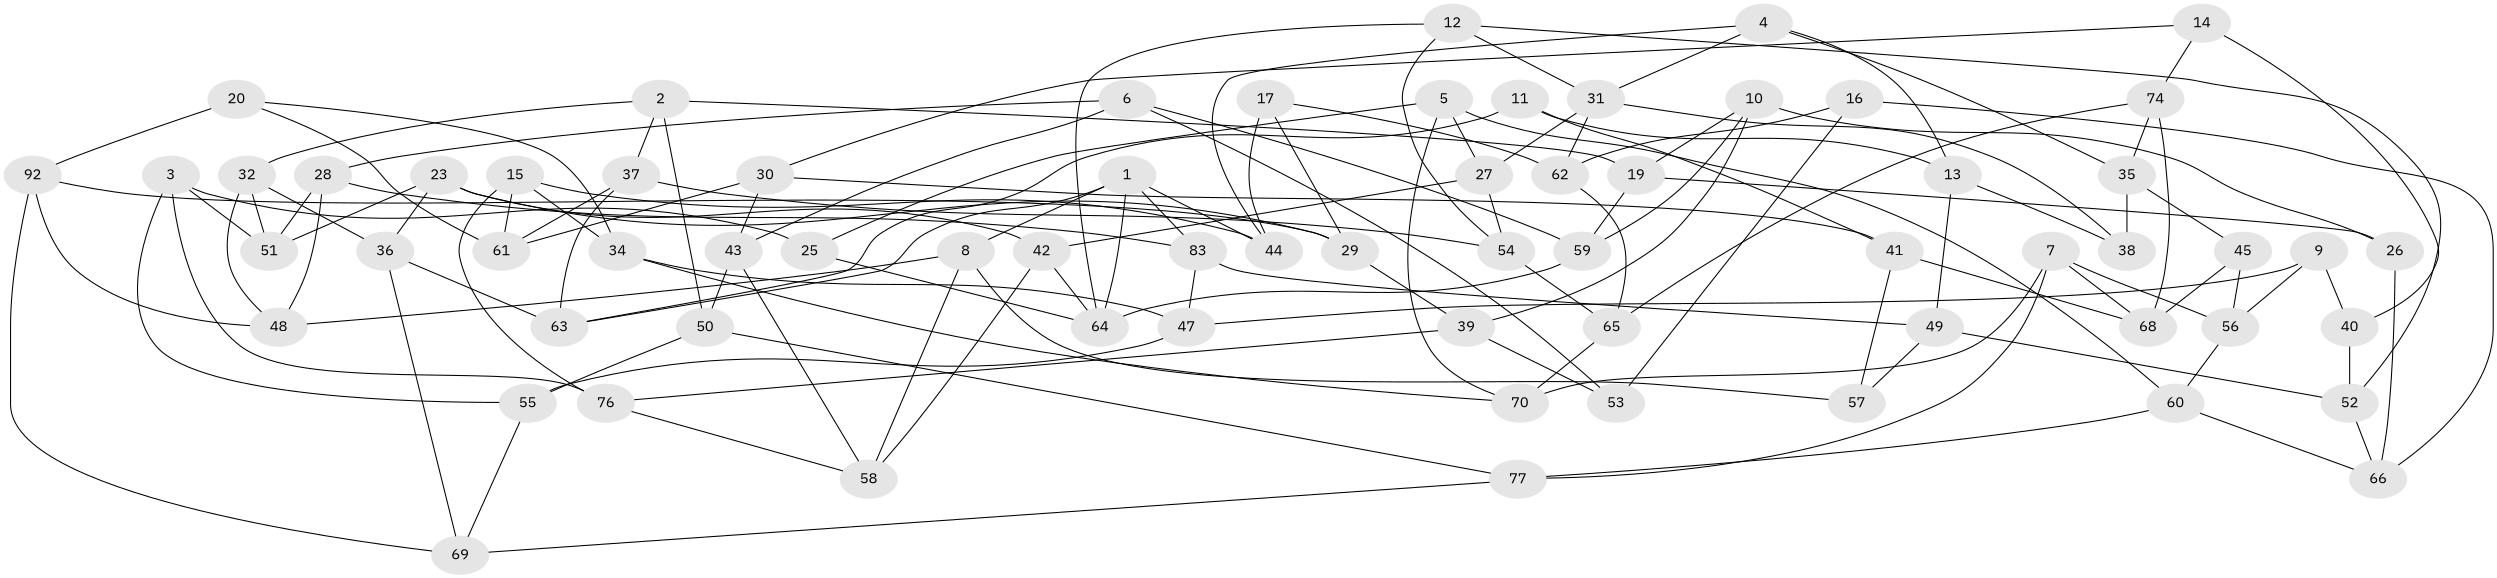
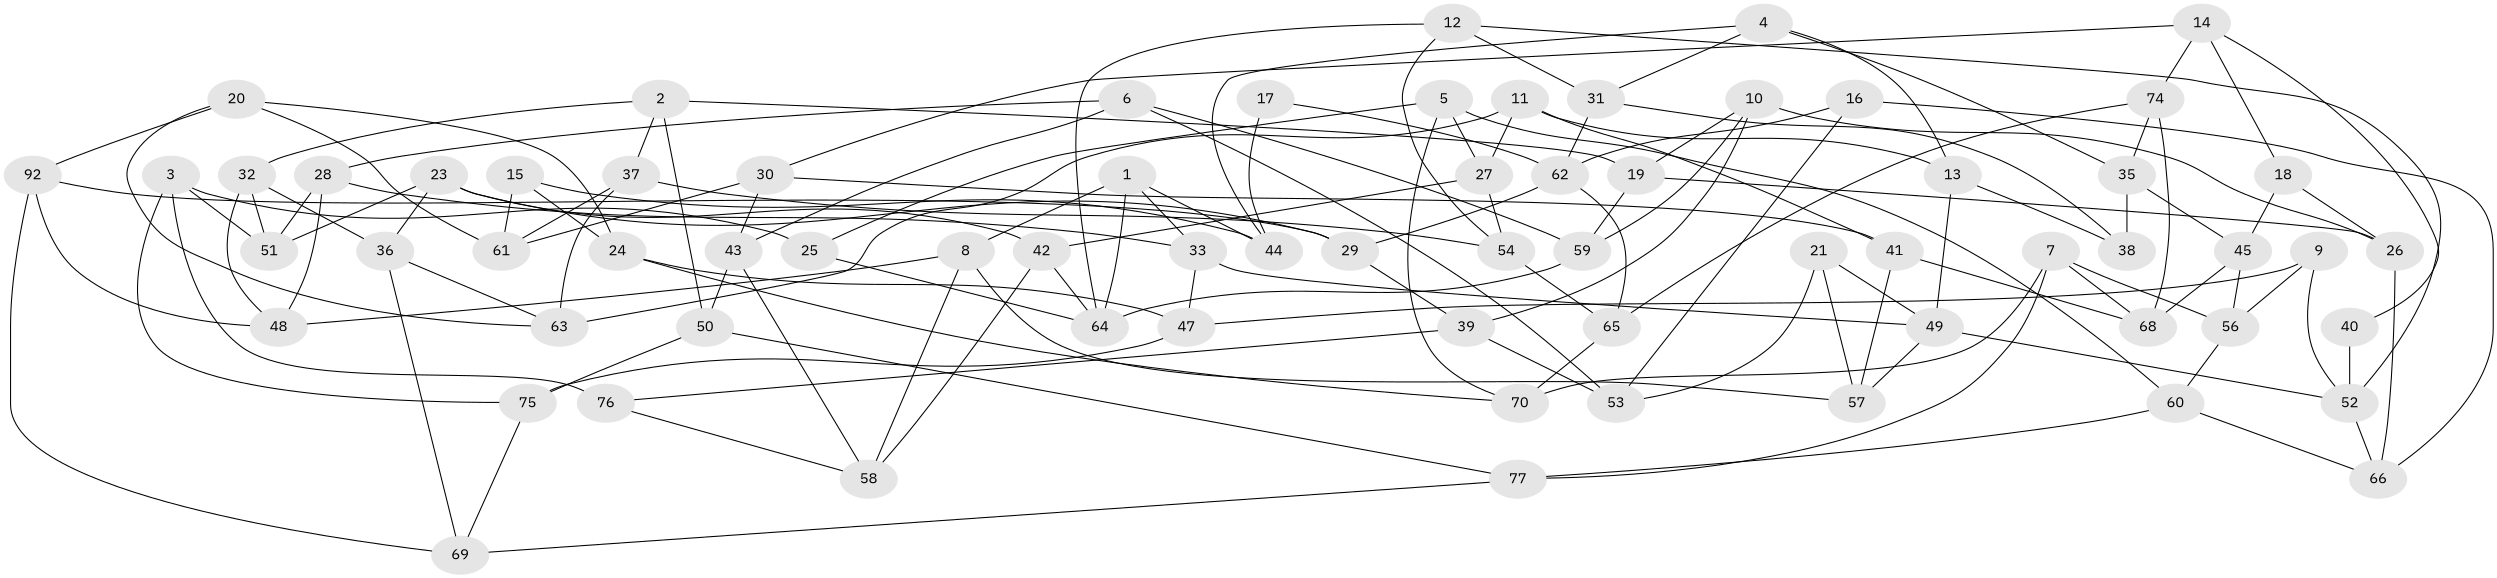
edge "31" -- "27": now "11" -- "27"
edge "17" -- "29": now "62" -- "29"
node "18": added
node "34": label "34" -> "24"
node "83": label "83" -> "33"
node "21": added
edge "1" -- "63": now "20" -- "63"
edge "9" -- "40": now "9" -- "52"
edge "15" -- "76": removed
node "55": label "55" -> "75"
